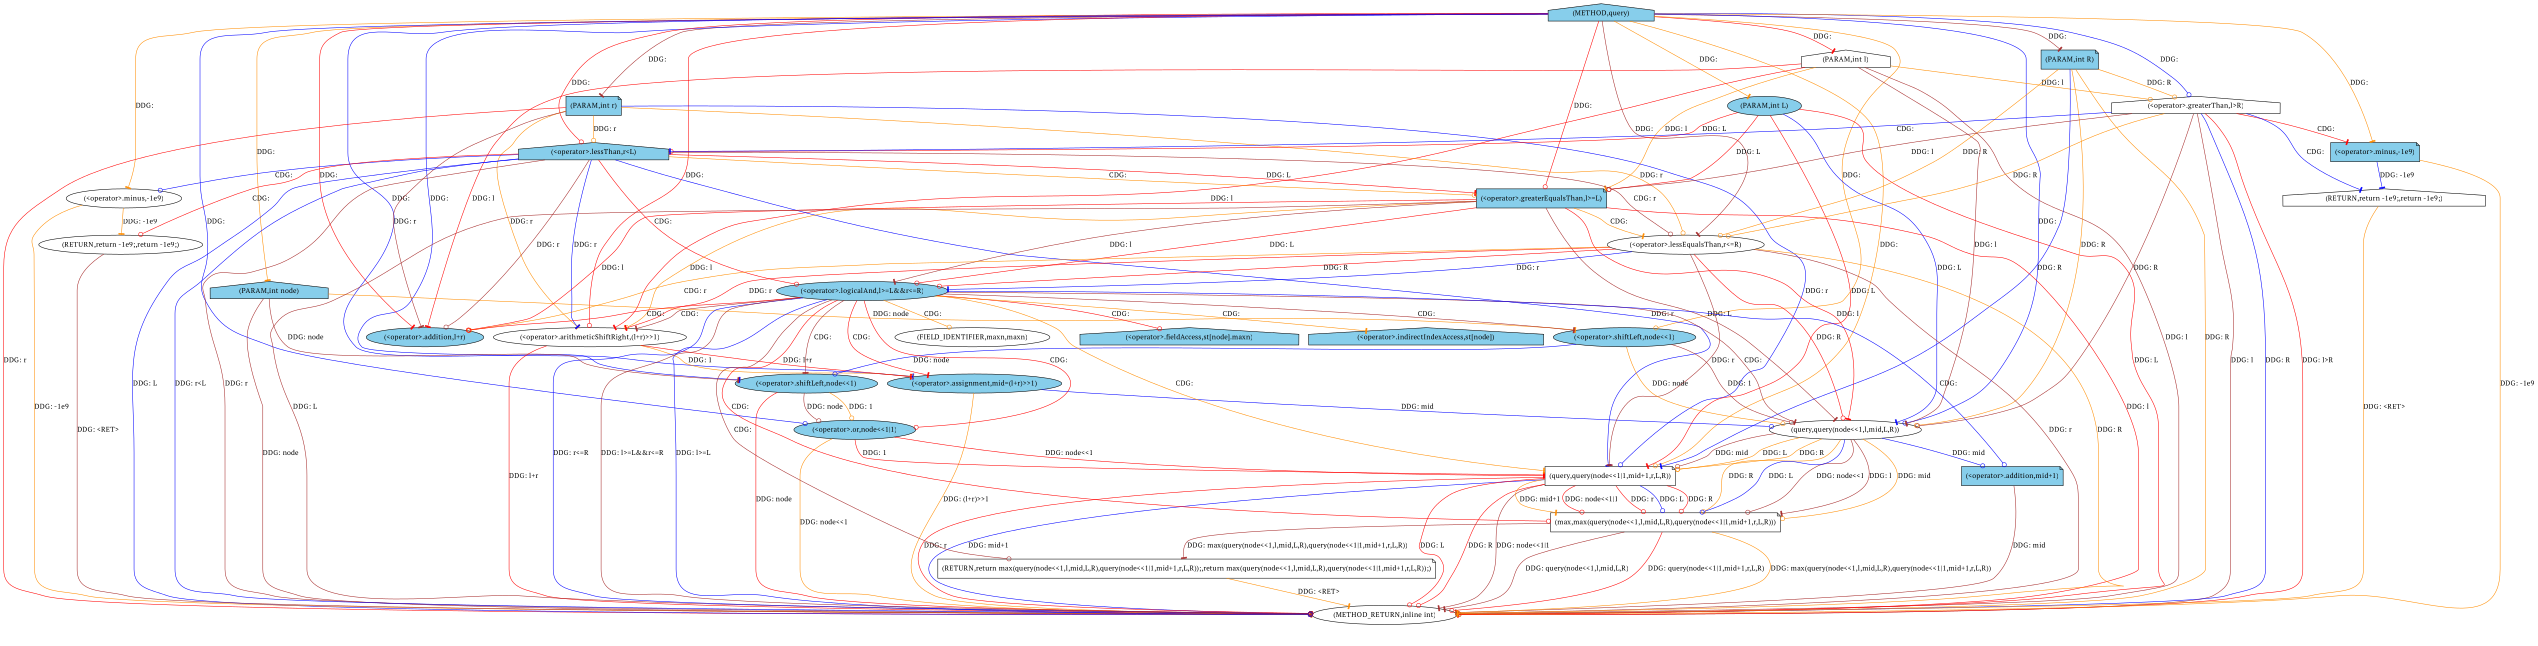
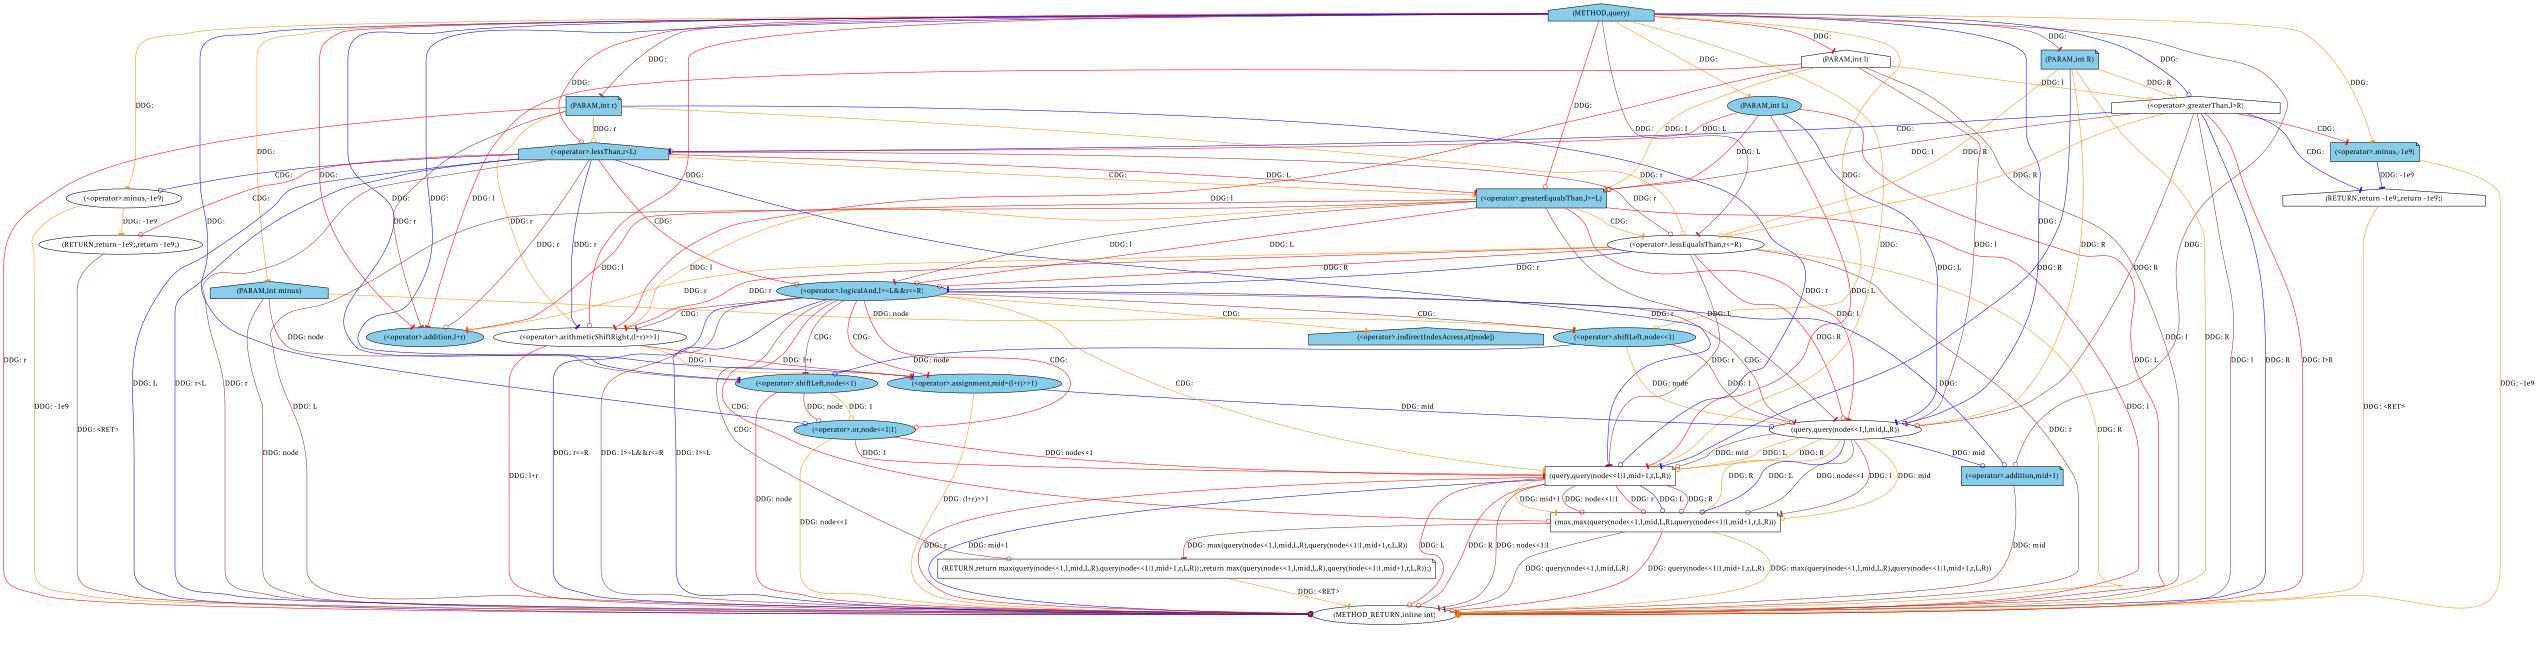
edge "(METHOD,query)" -> "(<operator>.addition,mid+1)": added, label "DDG:"
edge "(<operator>.lessThan,r<L)" -> "(<operator>.lessEqualsThan,r<=R)": label "CDG: r" -> "DDG: r"
edge "(<operator>.greaterEqualsThan,l>=L)" -> "(<operator>.addition,l+r)": arrowhead odot -> tee
node "(PARAM,int node)": label "(PARAM,int node)" -> "(PARAM,int minus)"
edge "(<operator>.lessEqualsThan,r<=R)" -> "(<operator>.addition,l+r)": label "CDG: r" -> "DDG: r"
edge "(<operator>.logicalAnd,l>=L&&r<=R)" -> "(<operator>.addition,l+r)": removed, label "CDG:"
node "(FIELD_IDENTIFIER,maxn,maxn)": removed
node "(<operator>.fieldAccess,st[node].maxn)": removed
edge "(<operator>.logicalAnd,l>=L&&r<=R)" -> "(<operator>.addition,mid+1)": label "CDG: " -> "DDG: "
